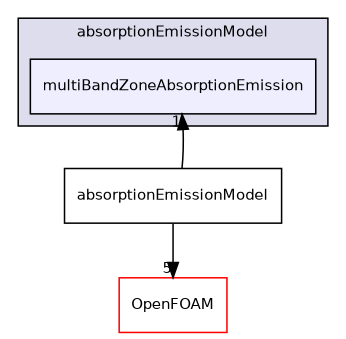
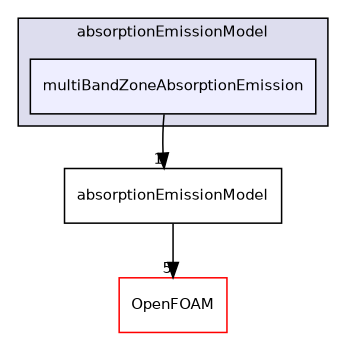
edge "absorptionEmissionModel" -> "multiBandZoneAbsorptionEmission": reversed
